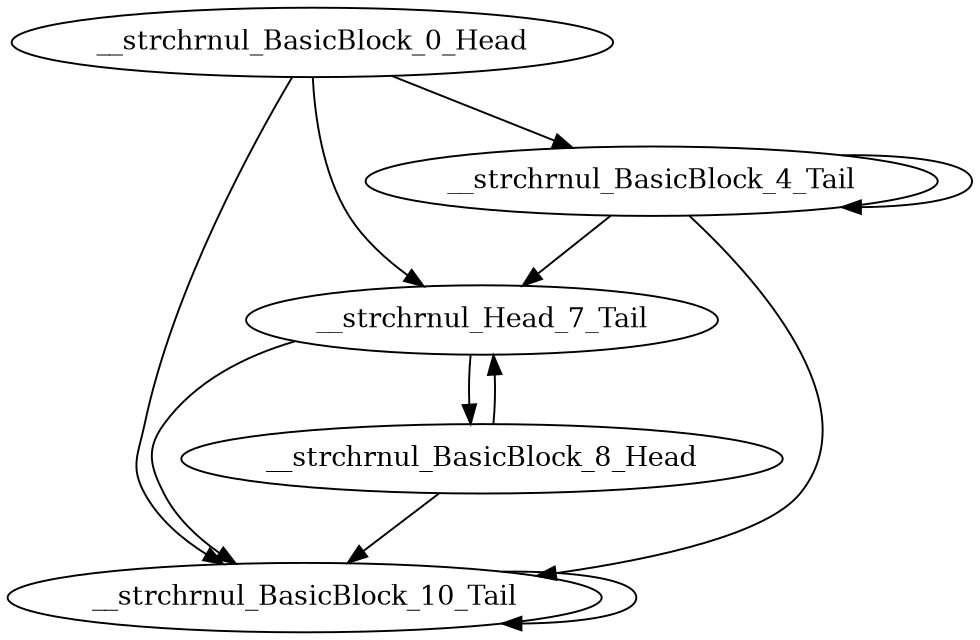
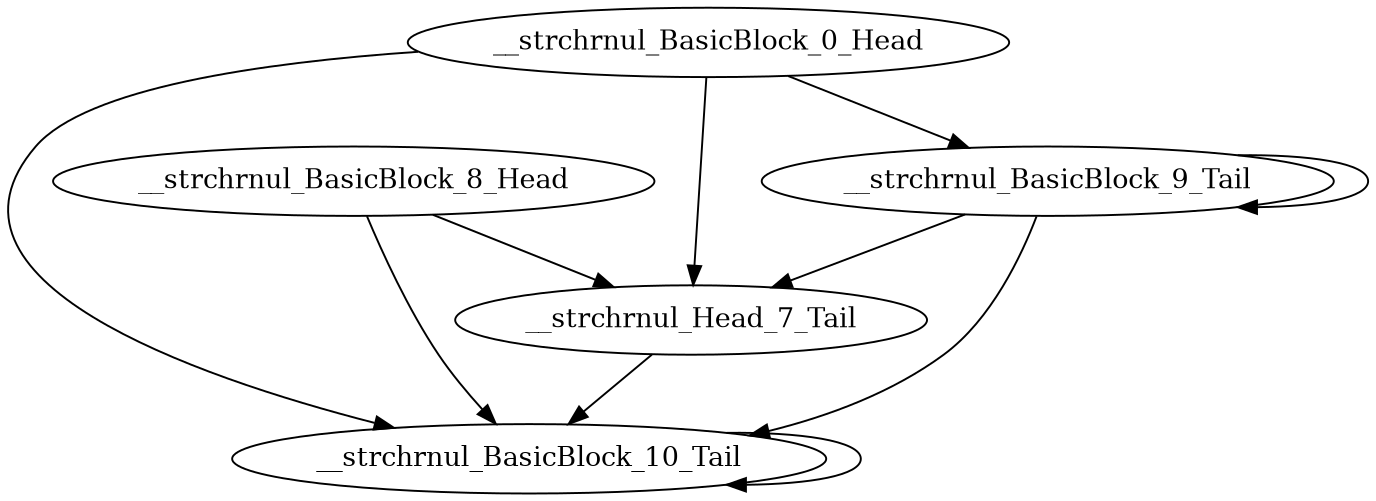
node "__strchrnul_BasicBlock_4_Tail": label "__strchrnul_BasicBlock_4_Tail" -> "__strchrnul_BasicBlock_9_Tail"
edge "__strchrnul_Head_7_Tail" -> "__strchrnul_BasicBlock_8_Head": removed
